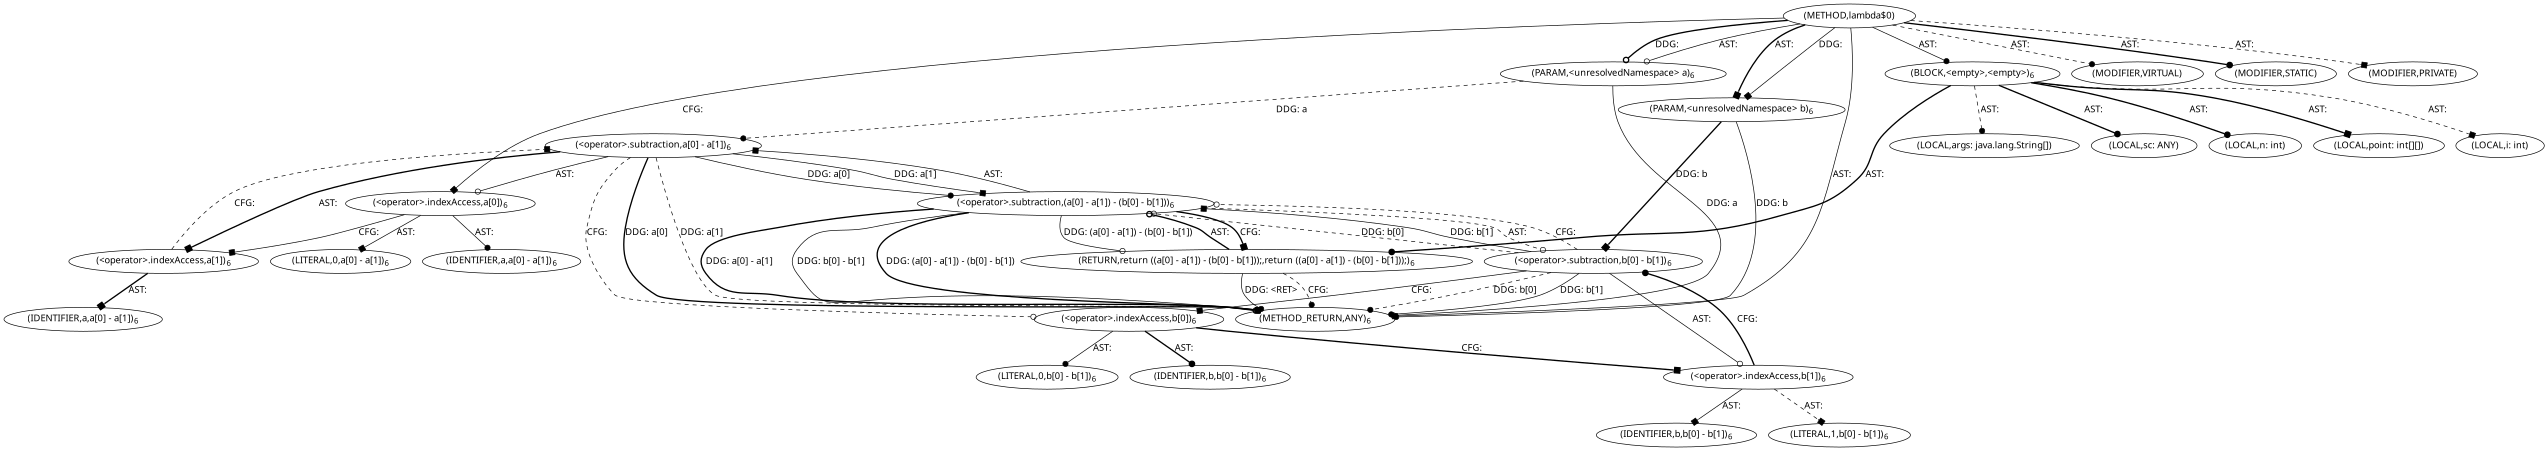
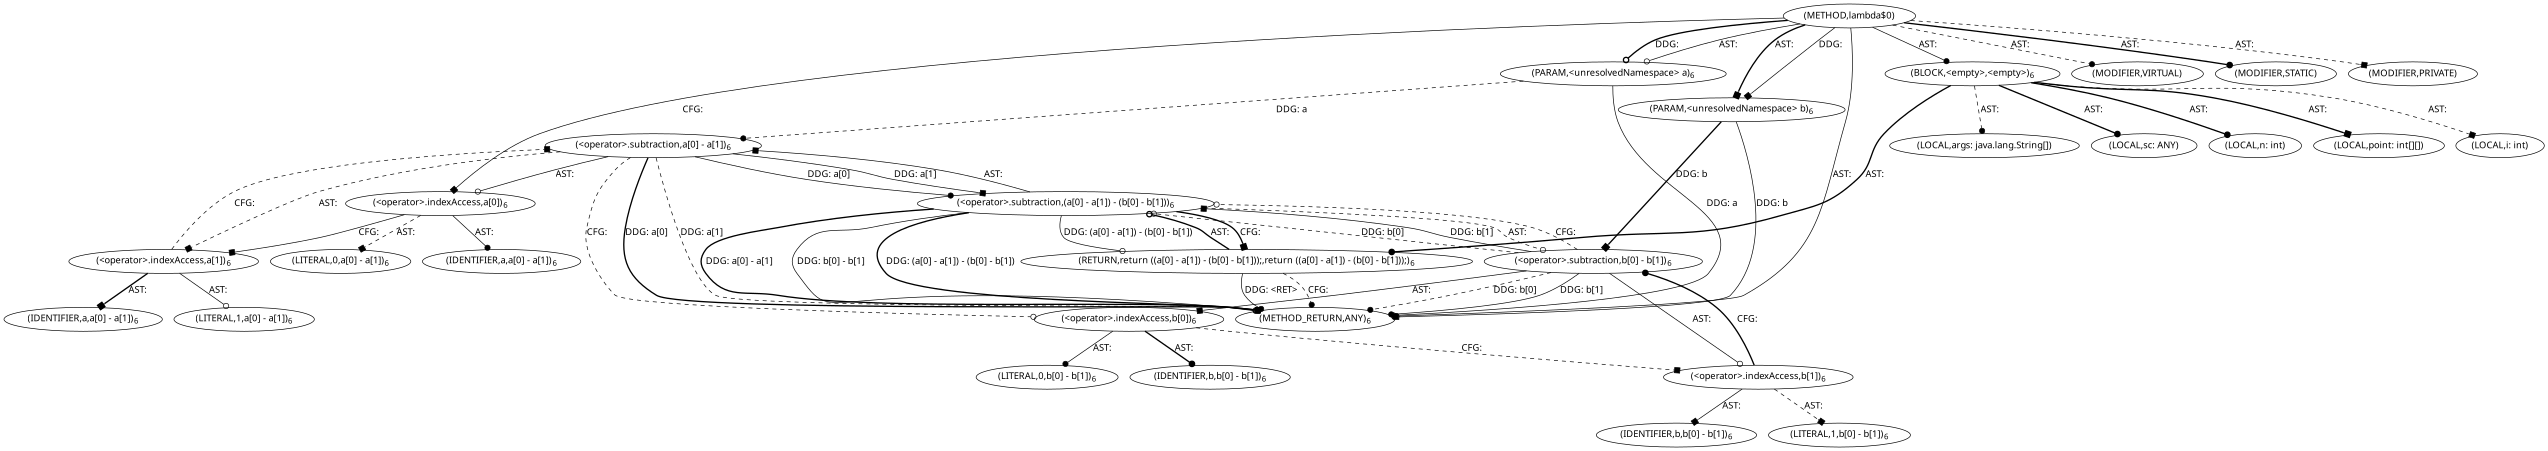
edge "(<operator>.subtraction,a[0] - a[1])" -> "(<operator>.indexAccess,a[1])": style bold -> dashed
edge "(<operator>.indexAccess,a[0])" -> "(LITERAL,0,a[0] - a[1])": style solid -> dashed
edge "(<operator>.subtraction,b[0] - b[1])" -> "(<operator>.indexAccess,b[0])": label "CFG: " -> "AST: "
edge "(PARAM,<unresolvedNamespace> b)" -> "(METHOD_RETURN,ANY)": arrowhead dot -> box
node "(LITERAL,1,a[0] - a[1])": added
edge "(<operator>.indexAccess,b[0])" -> "(<operator>.indexAccess,b[1])": style bold -> dashed
